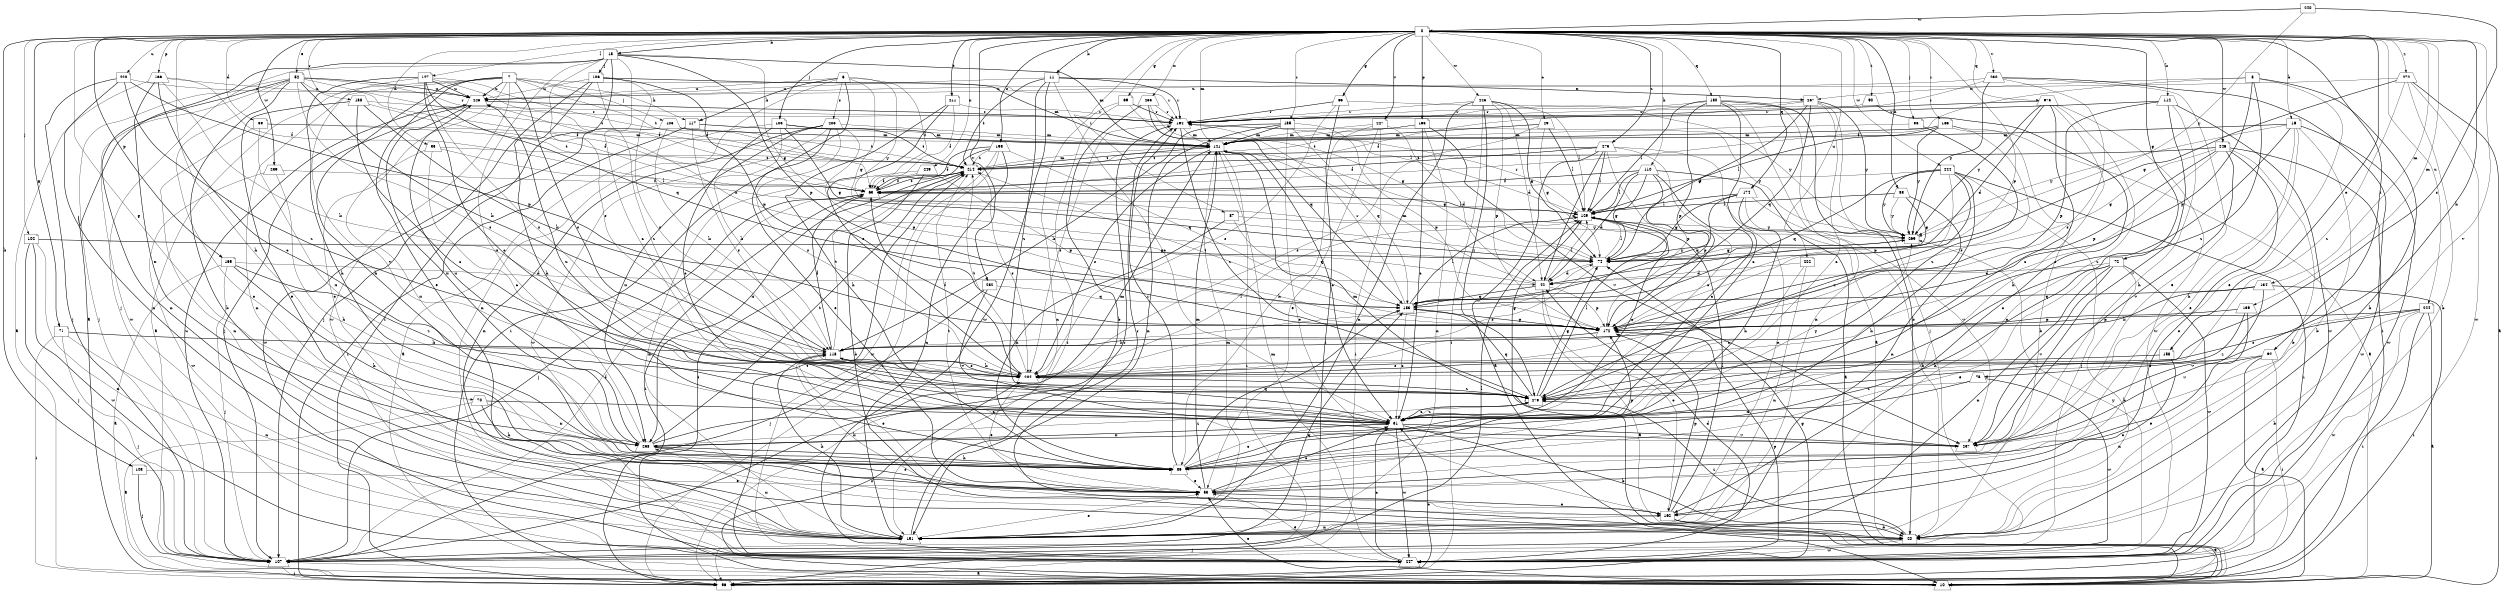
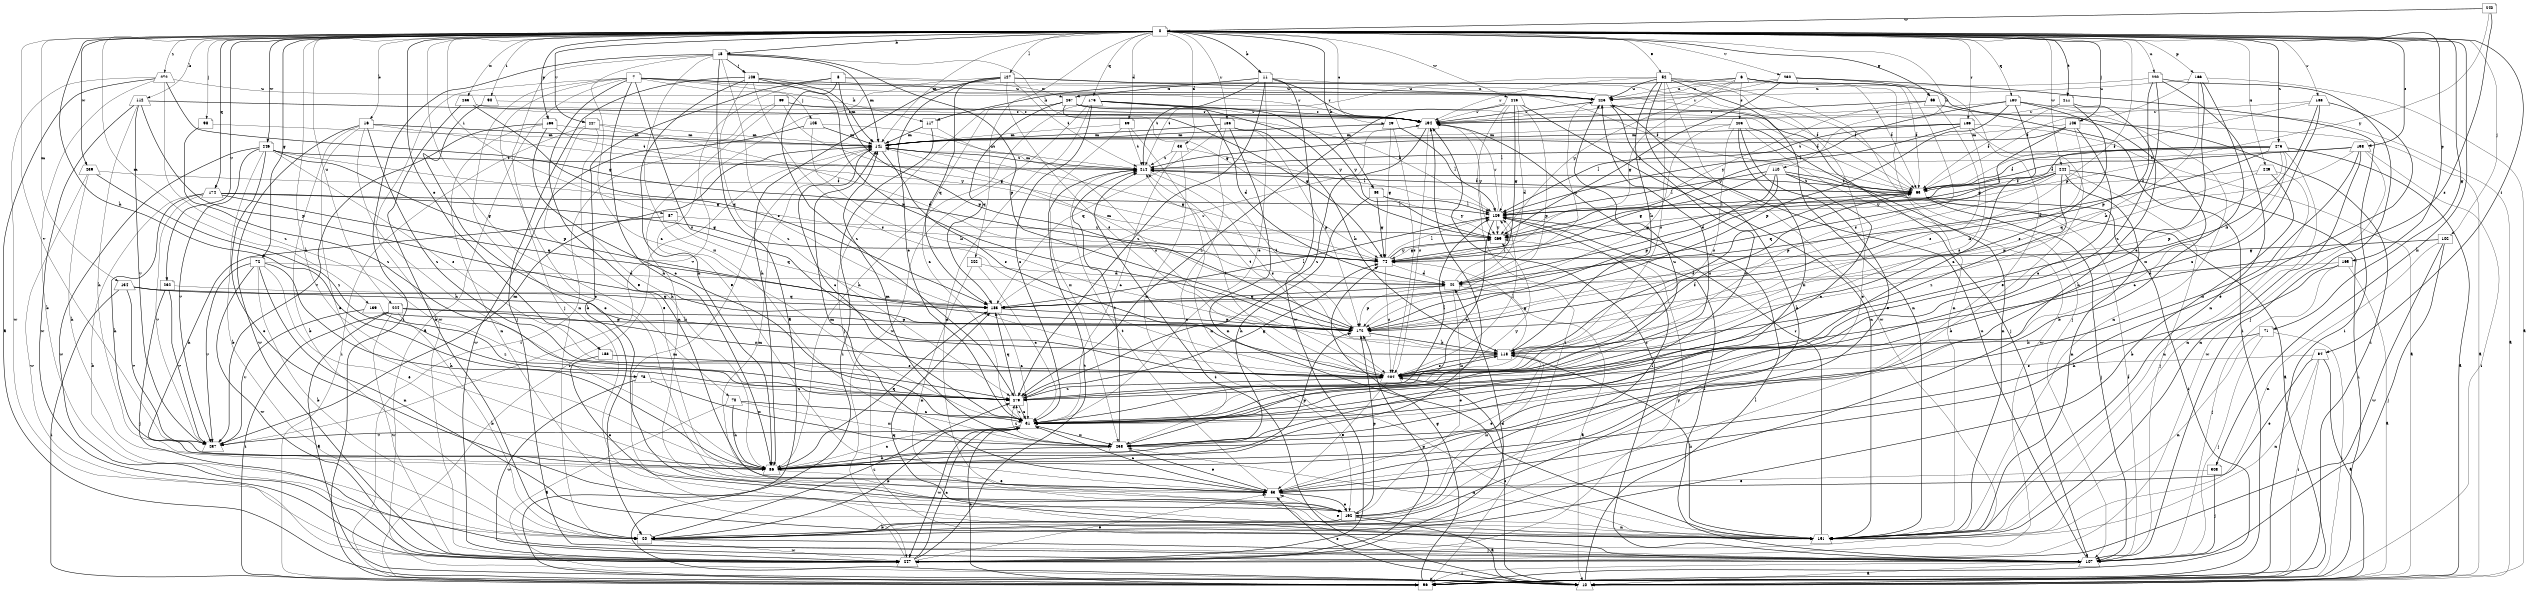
edge "0" -> "69": removed, label "g"
node "975": label "975" -> "175"
node "83": shape trapezium -> note
edge "165" -> "279": now "239" -> "279"
node "108": label "108" -> "308"
